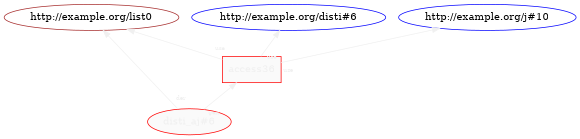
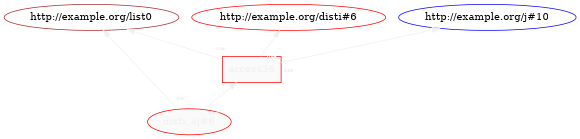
node "http://example.org/disti#6": color blue -> red
